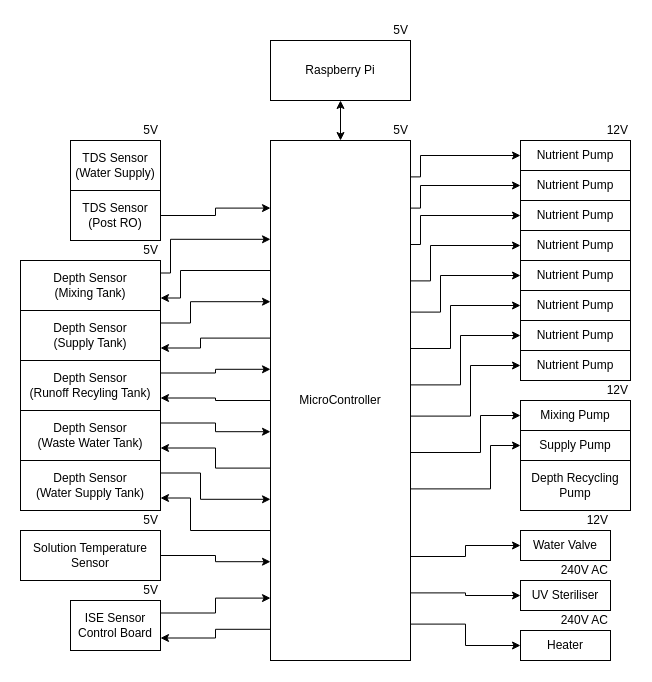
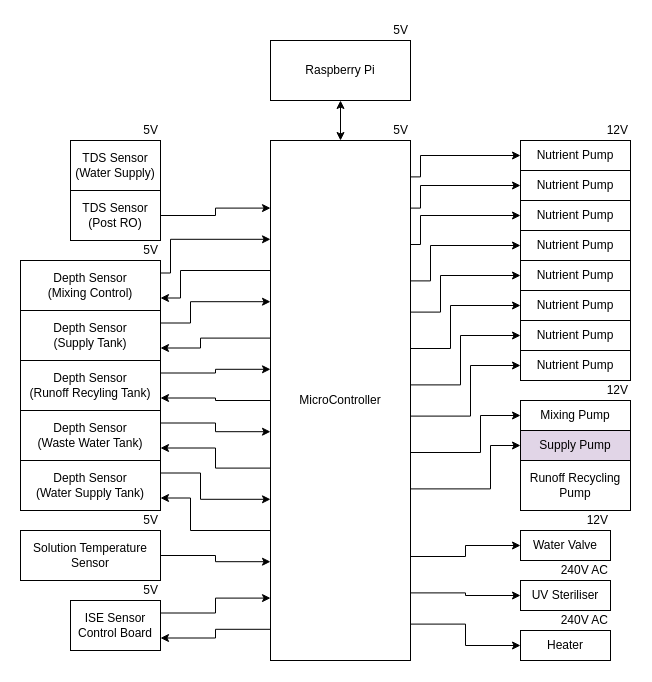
node "Depth Sensor (Mixing Tank)": label "Depth Sensor (Mixing Tank)" -> "Depth Sensor (Mixing Control)"
node "Supply Pump": fillcolor #ffffff -> #e1d5e7
node "Depth Recycling Pump": label "Depth Recycling Pump" -> "Runoff Recycling Pump"
